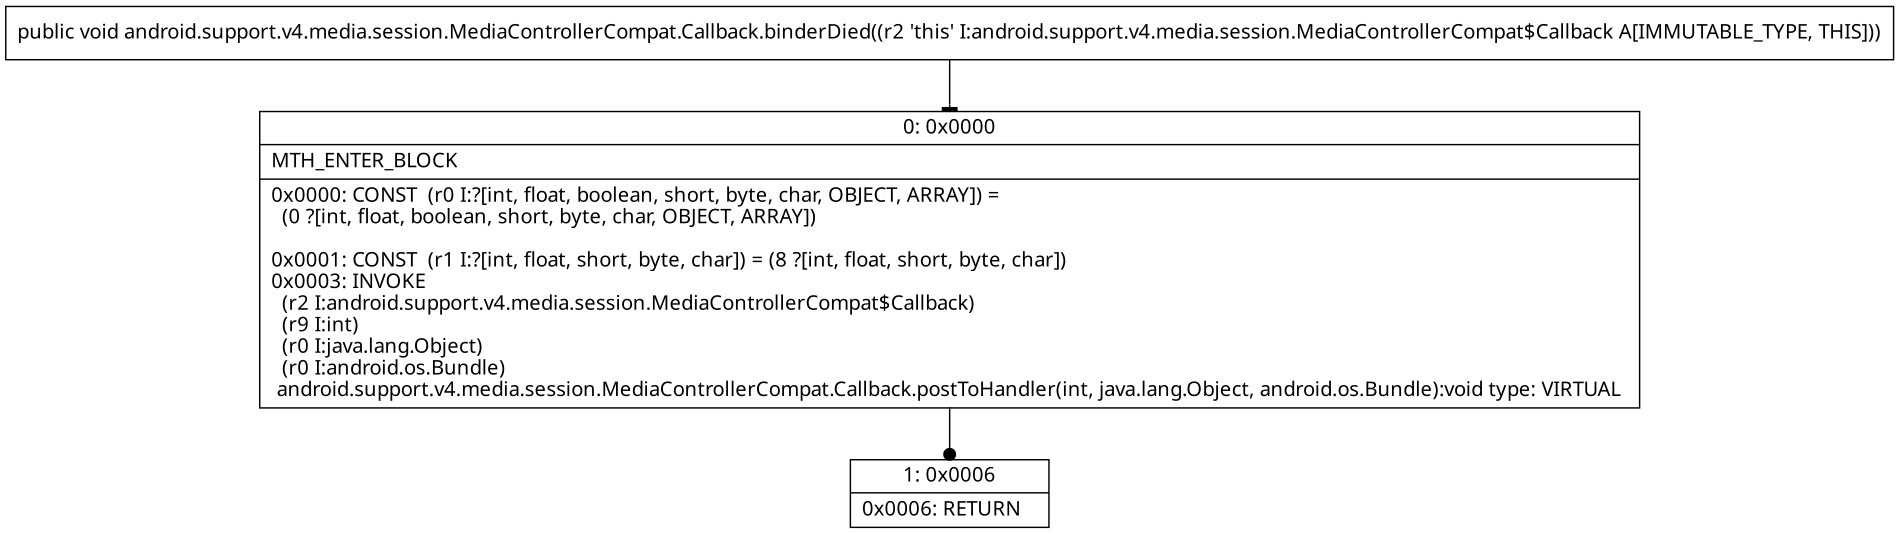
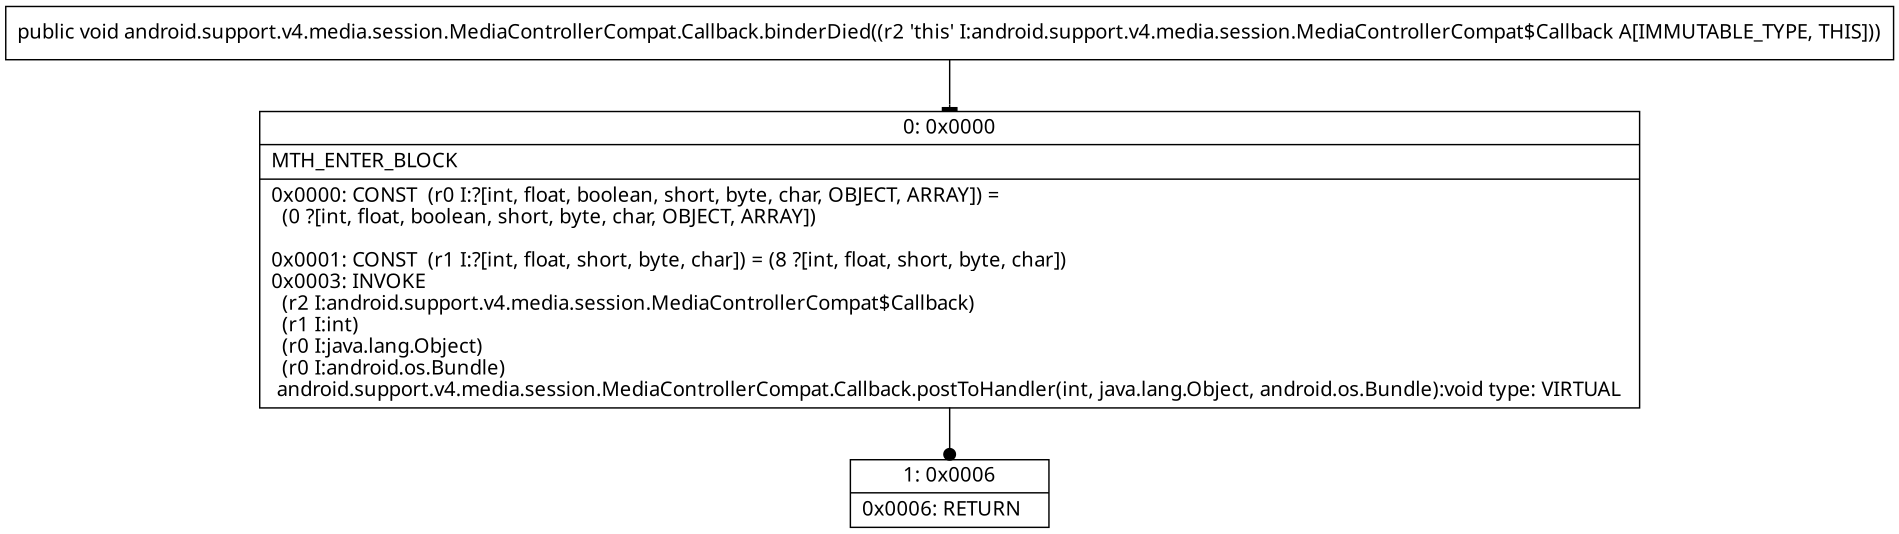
node "0: 0x0000": text "(r9 I:int)" -> "(r1 I:int)"
